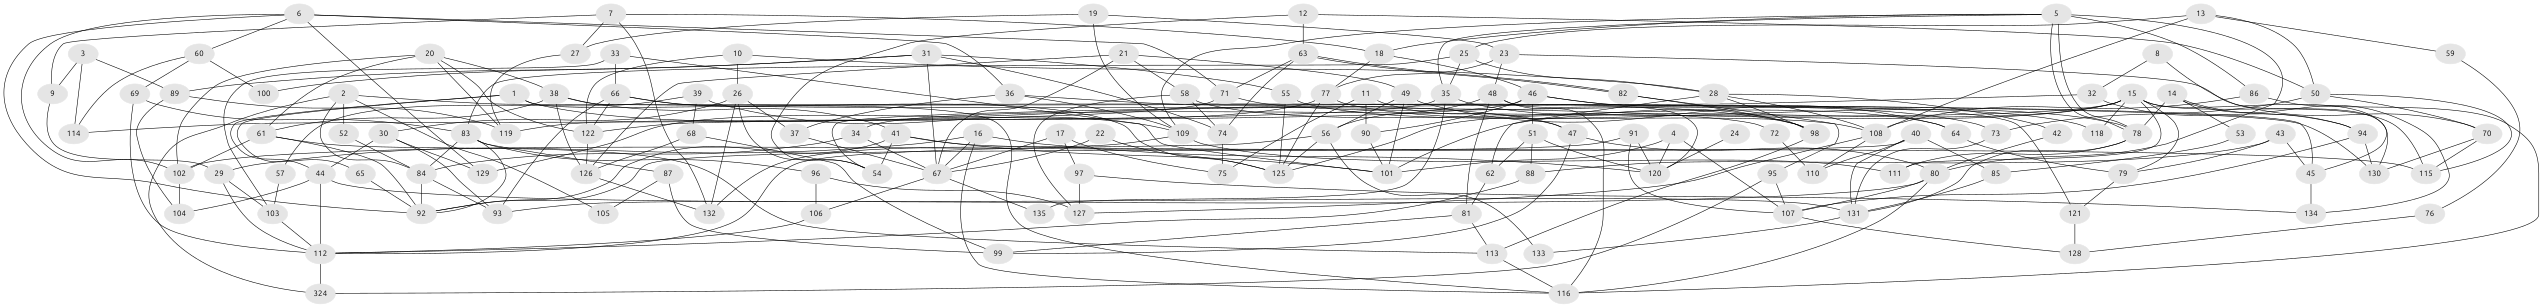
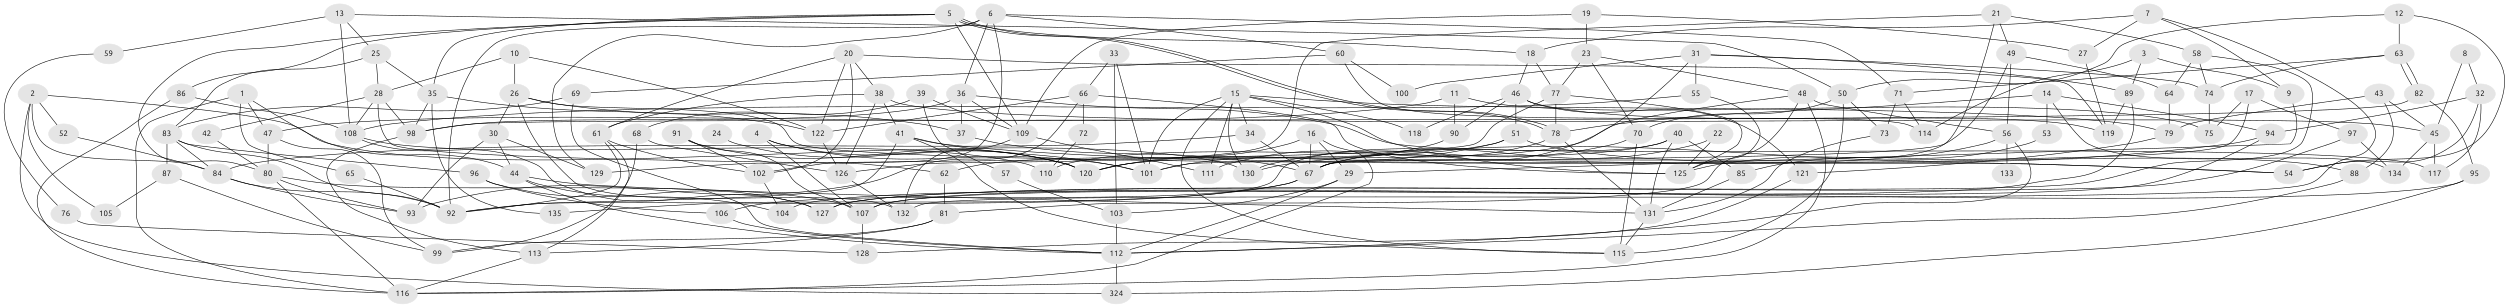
node "117": added
edge "131" -- "133": now "131" -- "115"
